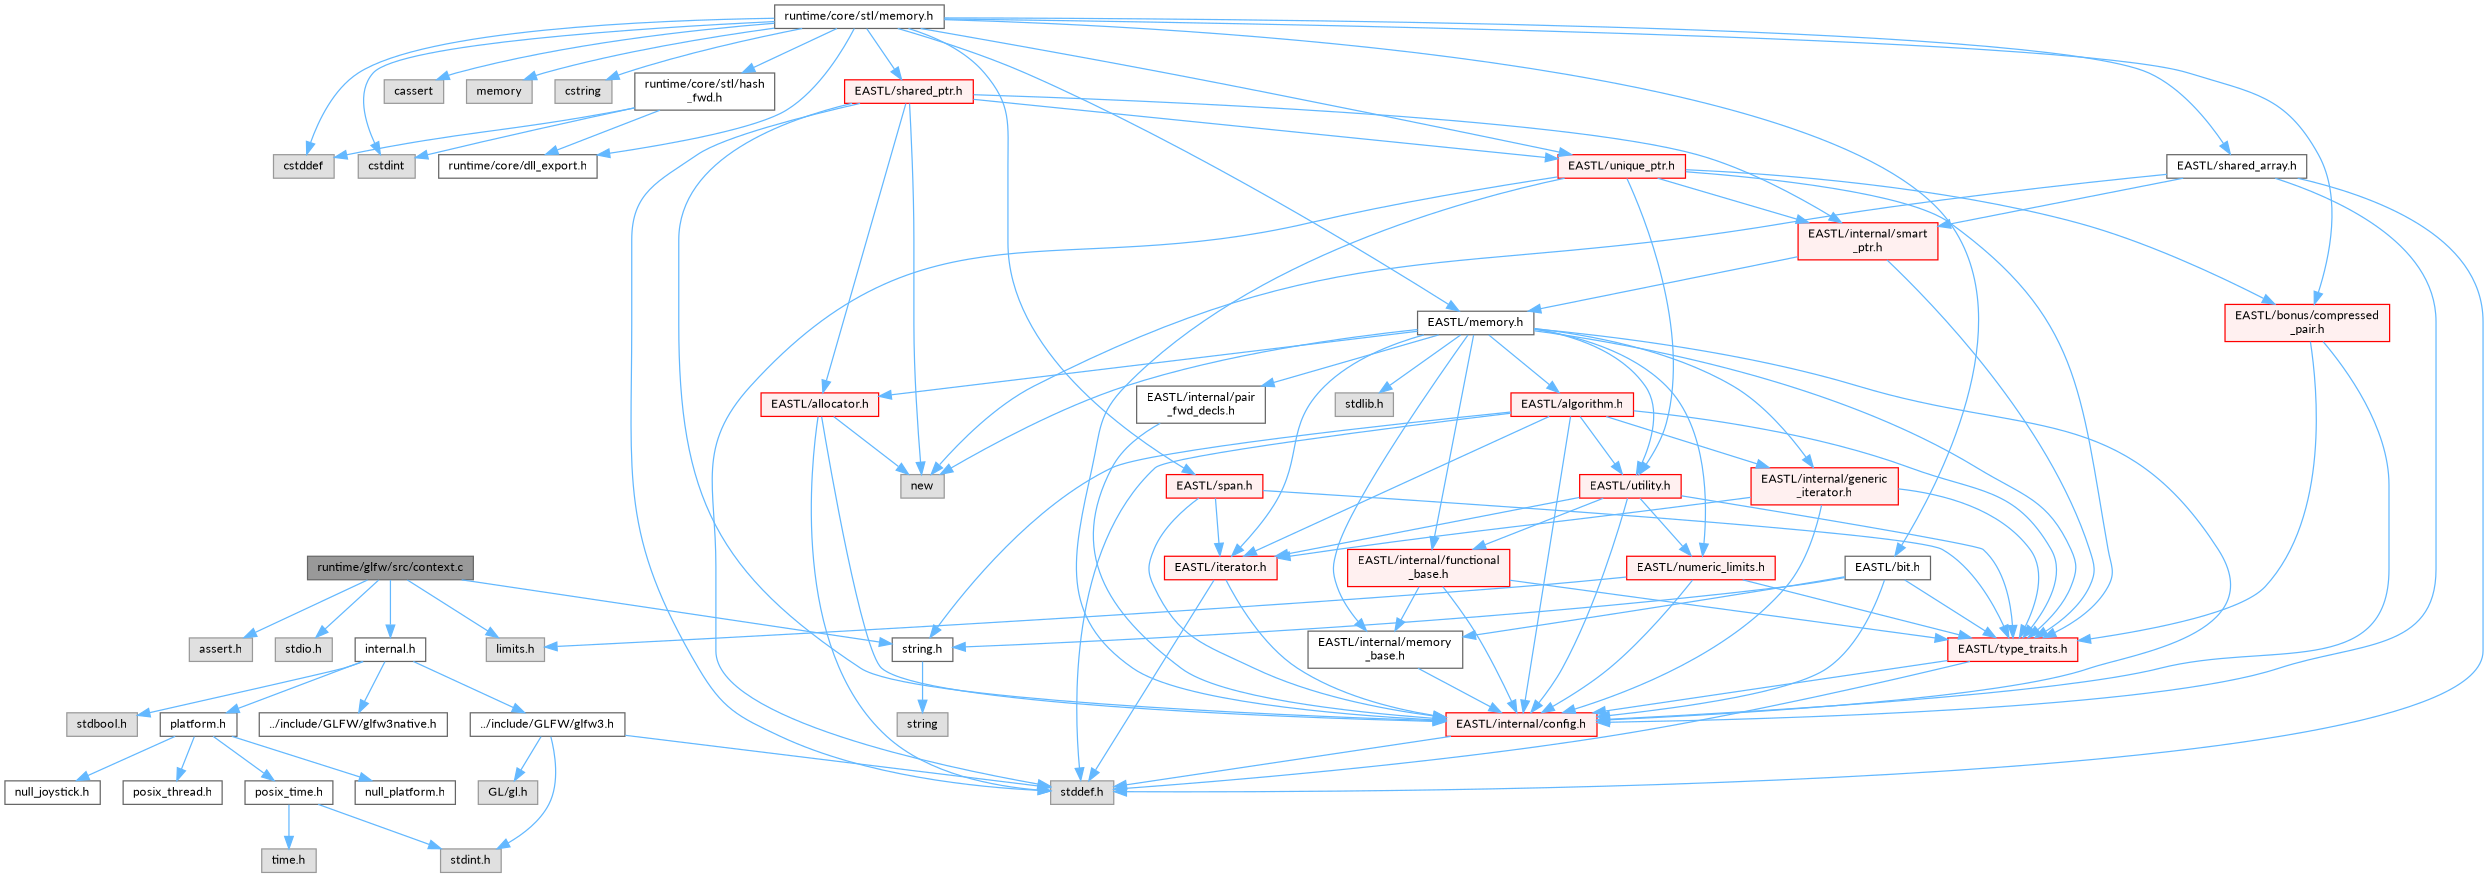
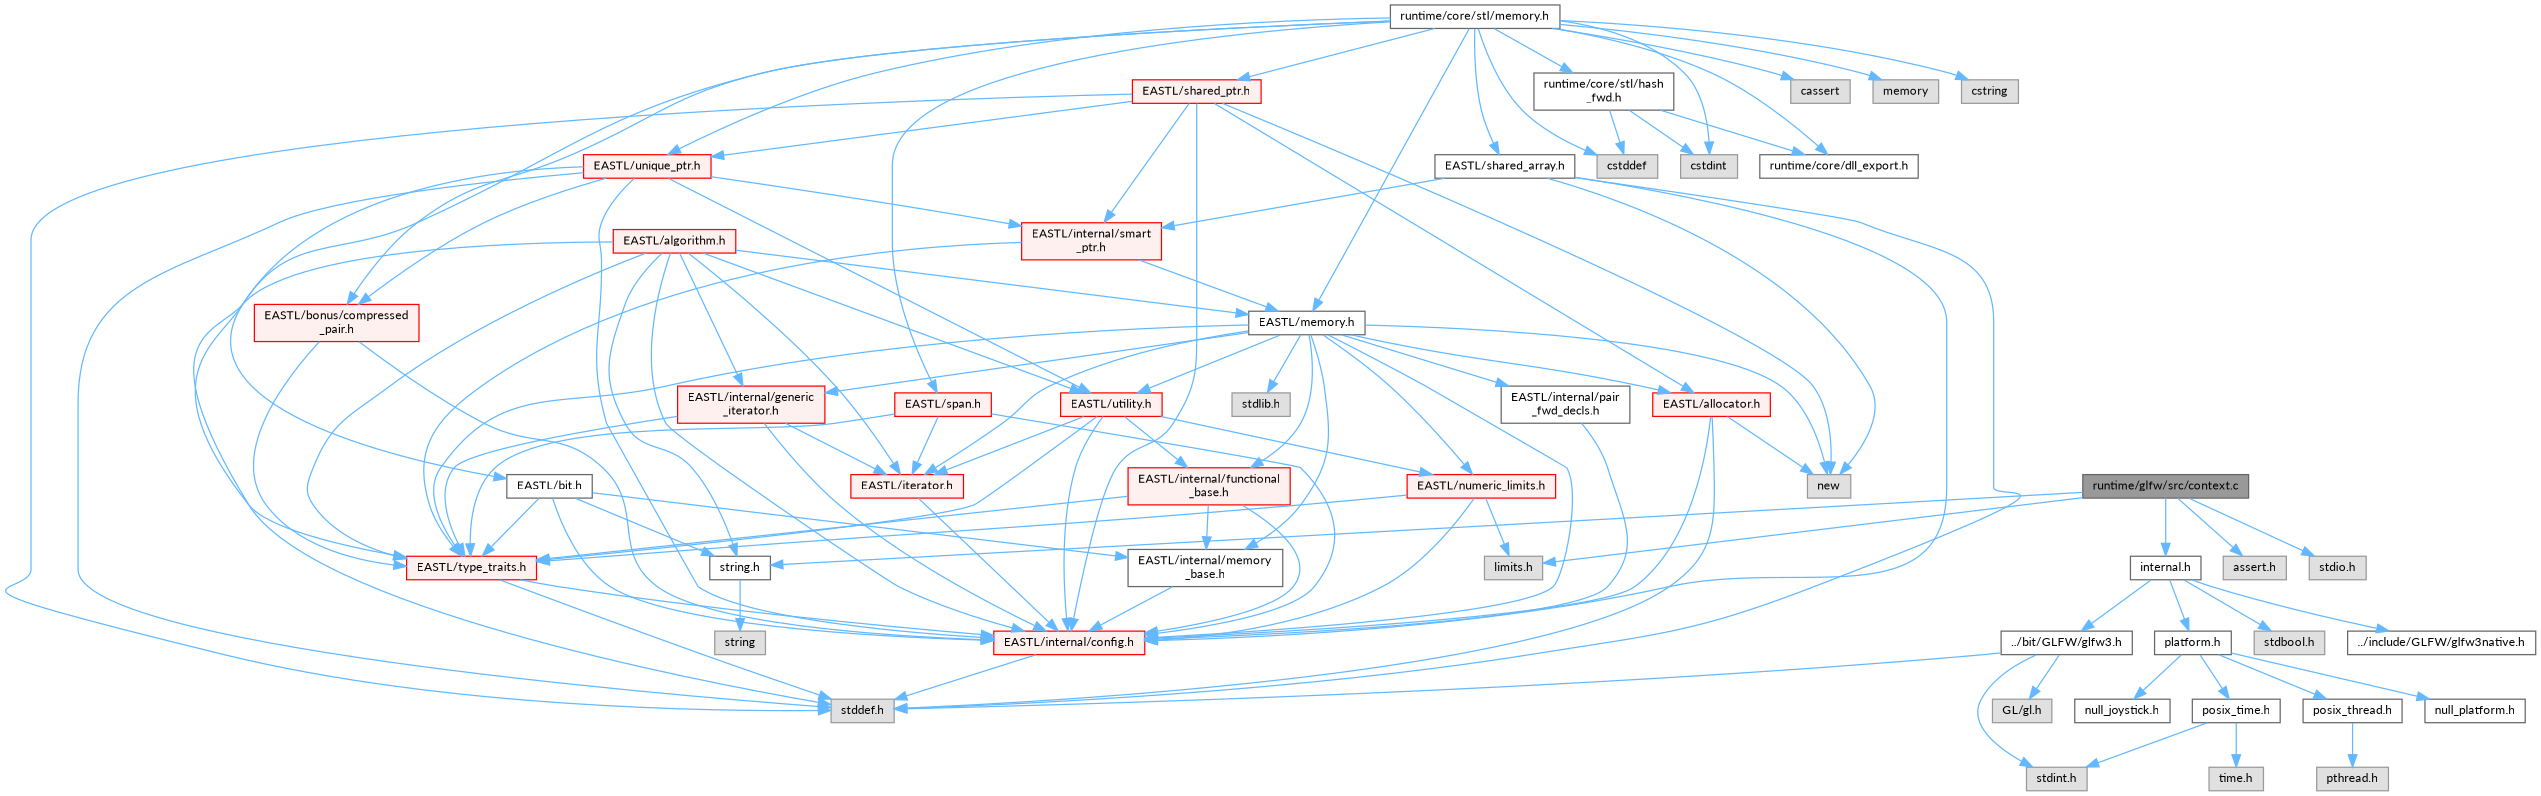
edge "EASTL/memory.h" -> "EASTL/algorithm.h": reversed
edge "EASTL/iterator.h" -> "stddef.h": removed
node "../include/GLFW/glfw3.h": label "../include/GLFW/glfw3.h" -> "../bit/GLFW/glfw3.h"
node "pthread.h": added
